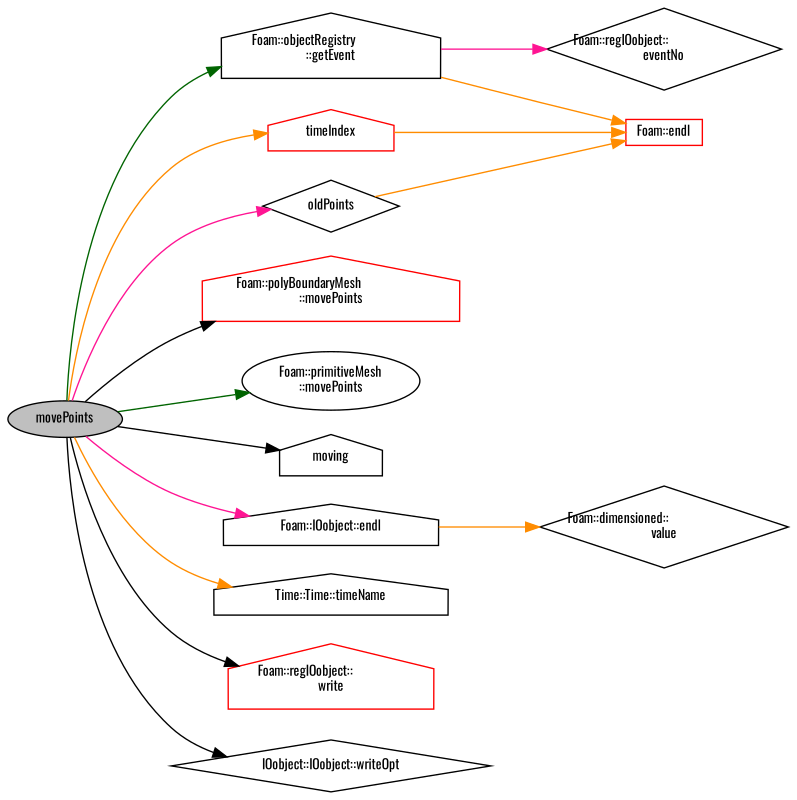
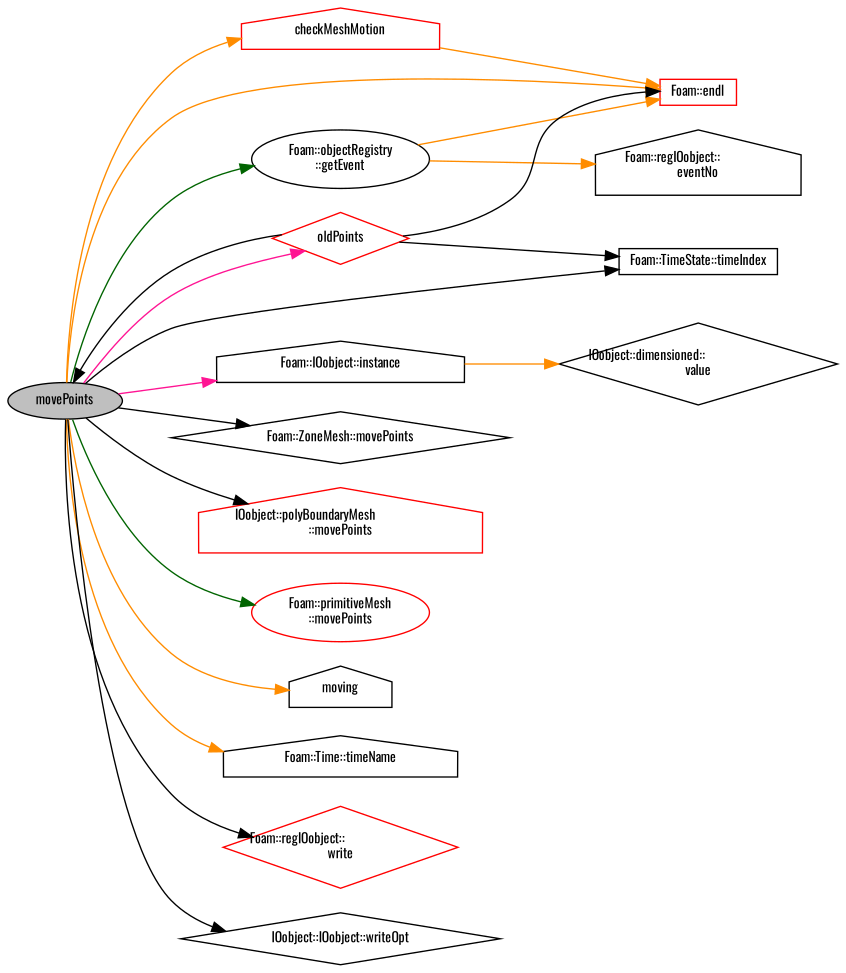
node "Foam::objectRegistry ::getEvent": shape house -> ellipse
edge "Foam::objectRegistry ::getEvent" -> "Foam::regIOobject:: eventNo": color deeppink -> darkorange
node "Foam::regIOobject:: eventNo": shape diamond -> house
edge "movePoints" -> "Foam::endl": added
node "timeIndex": label "timeIndex" -> "checkMeshMotion"
edge "oldPoints" -> "Foam::endl": color darkorange -> black
node "oldPoints": color black -> red
node "Foam::TimeState::timeIndex": added
edge "oldPoints" -> "movePoints": added
node "Foam::polyBoundaryMesh ::movePoints": label "Foam::polyBoundaryMesh ::movePoints" -> "IOobject::polyBoundaryMesh ::movePoints"
node "Foam::primitiveMesh ::movePoints": color black -> red
edge "movePoints" -> "moving": color black -> darkorange
node "Foam::ZoneMesh::movePoints": added
node "Foam::IOobject::endl": label "Foam::IOobject::endl" -> "Foam::IOobject::instance"
node "Foam::dimensioned:: value": label "Foam::dimensioned:: value" -> "IOobject::dimensioned:: value"
node "Time::Time::timeName": label "Time::Time::timeName" -> "Foam::Time::timeName"
node "Foam::regIOobject:: write": shape house -> diamond
